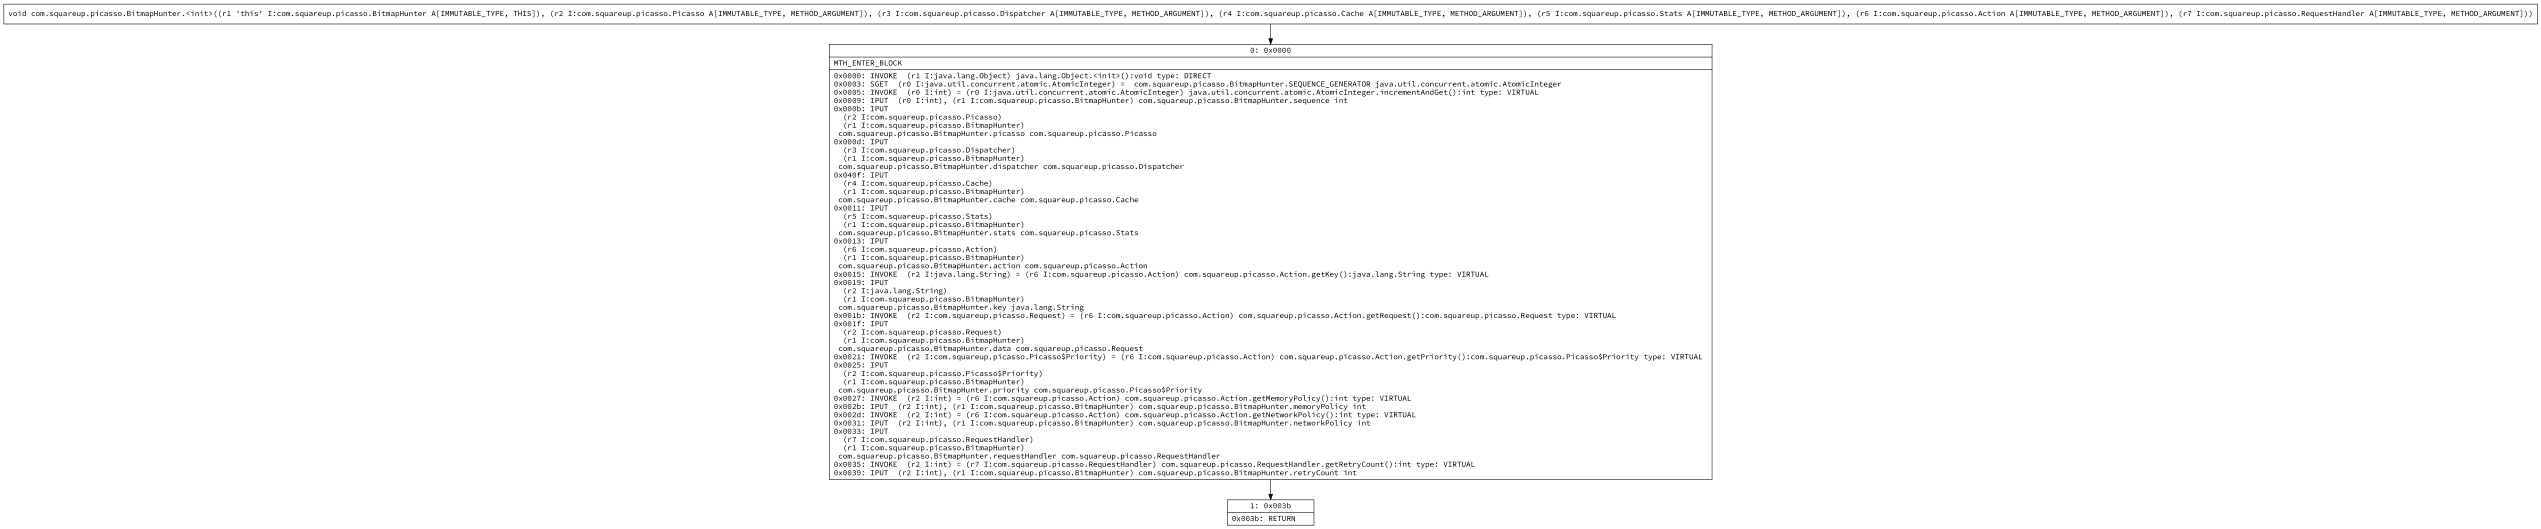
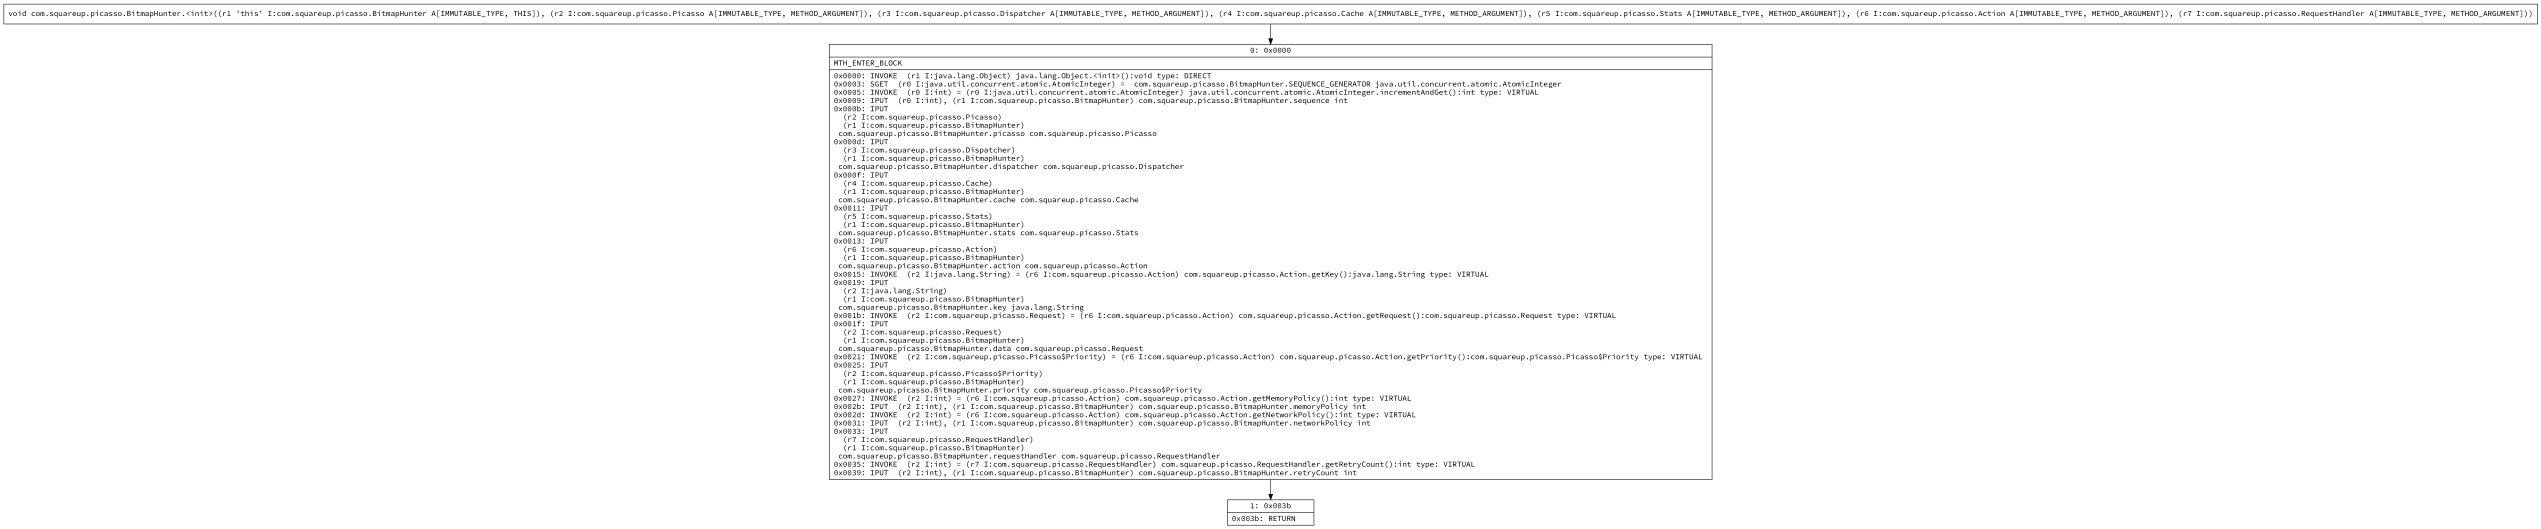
node "0: 0x0000": text "0x040f: IPUT" -> "0x000f: IPUT"
